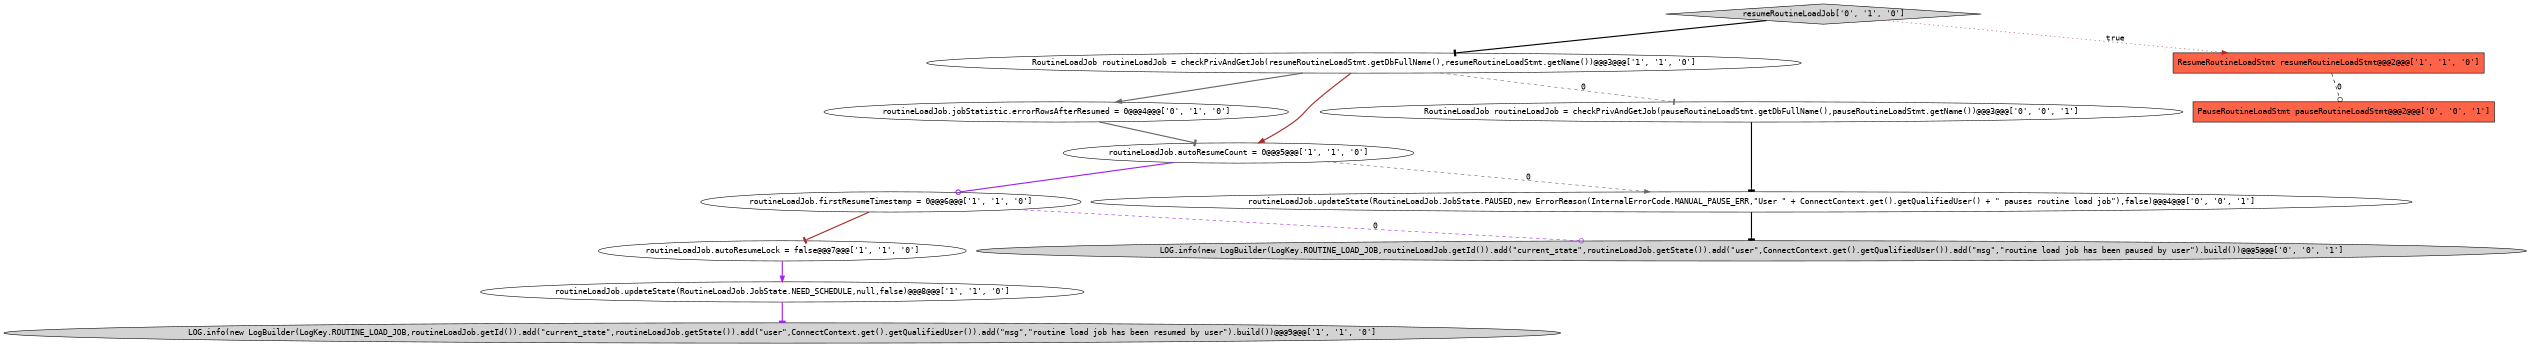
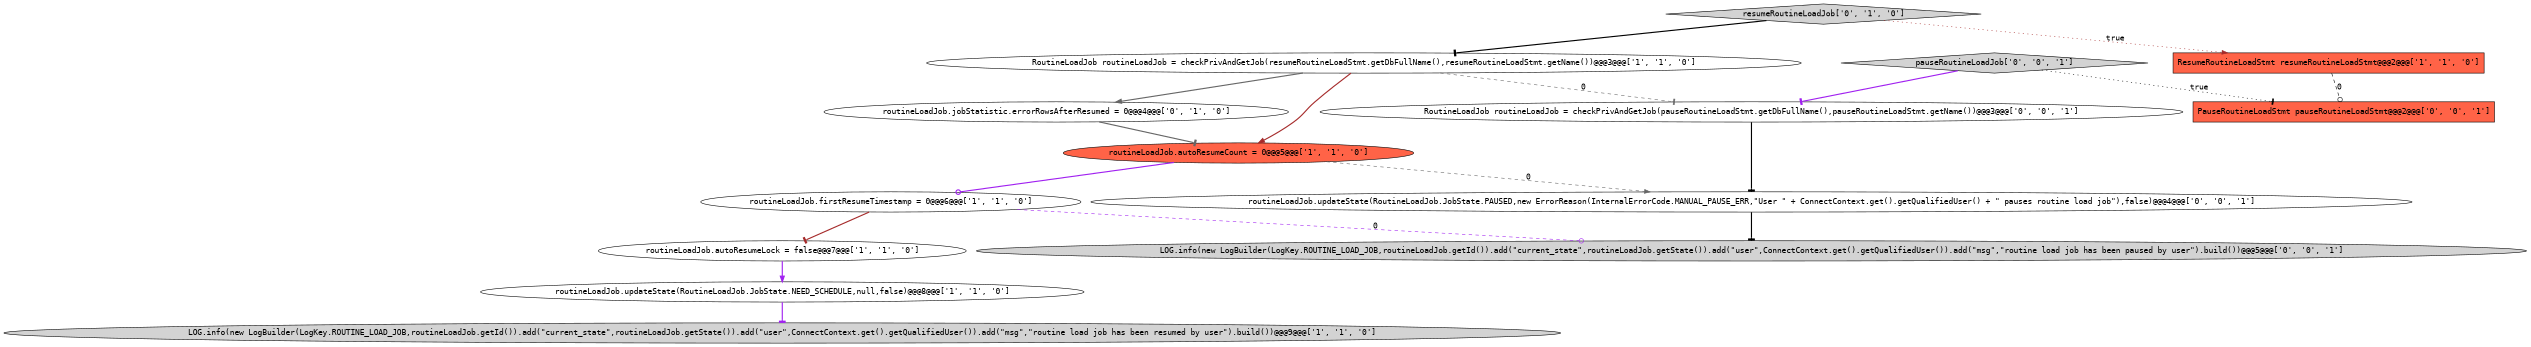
node "pauseRoutineLoadJob['0', '0', '1']": added
node "routineLoadJob.autoResumeCount = 0@@@5@@@['1', '1', '0']": fillcolor white -> tomato
